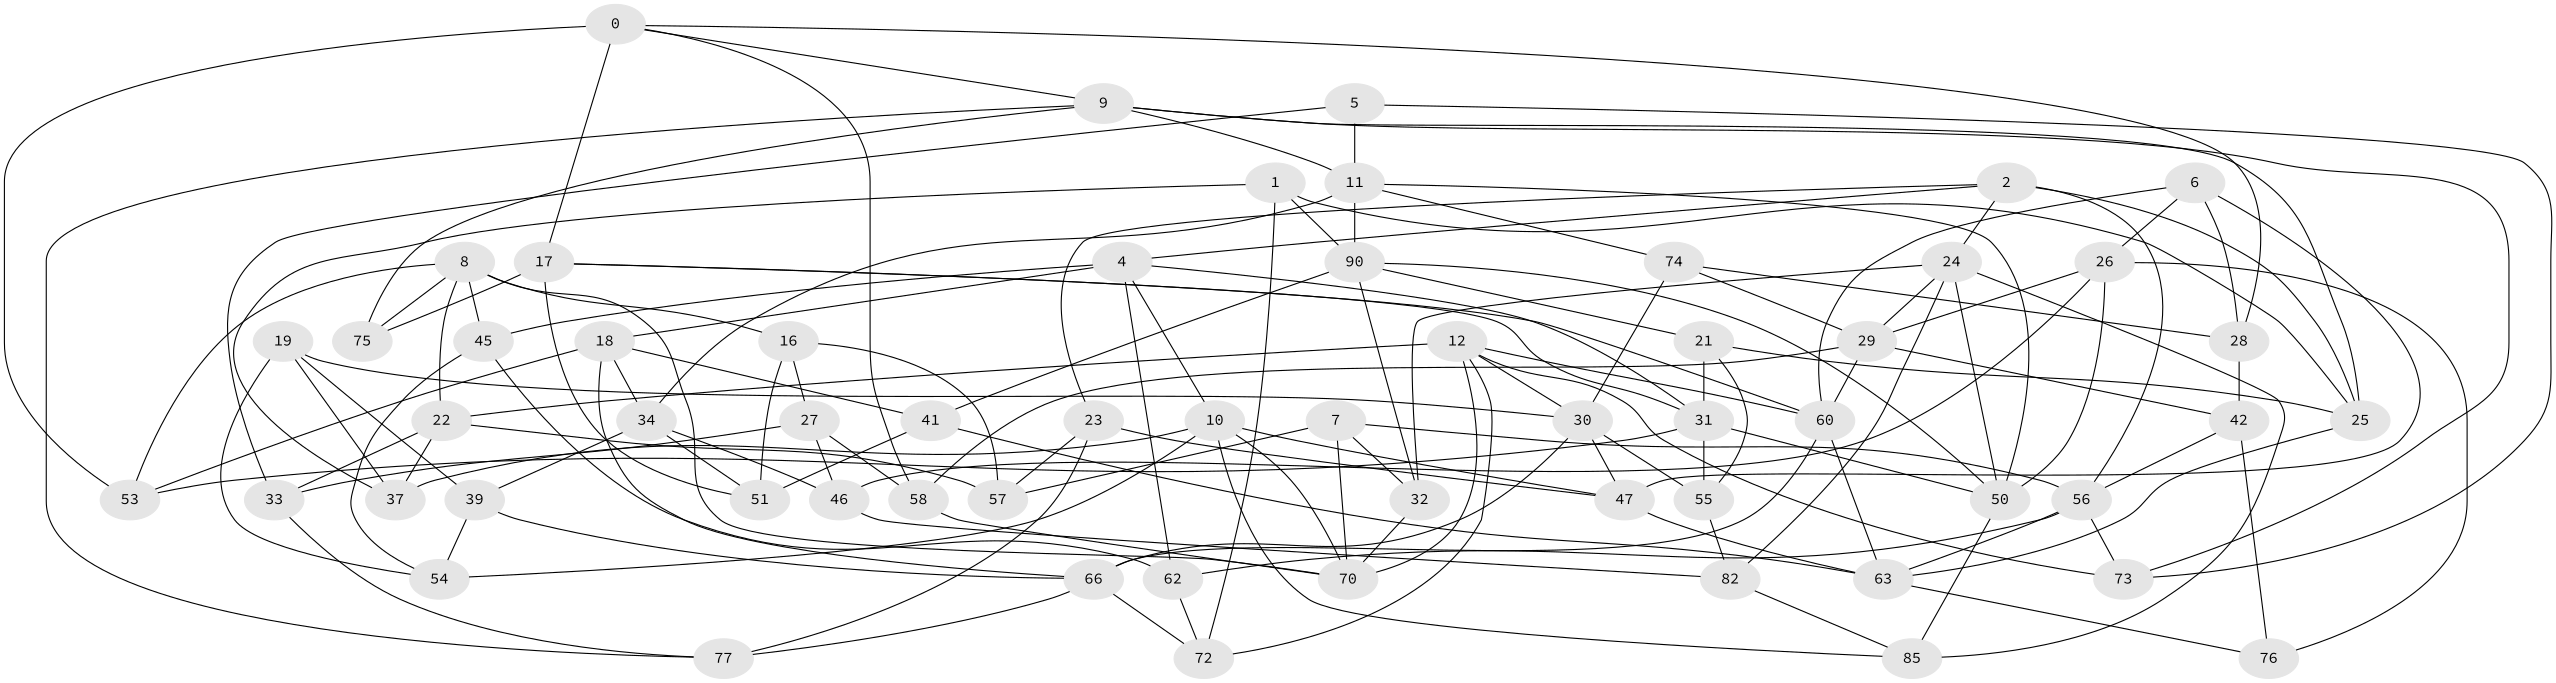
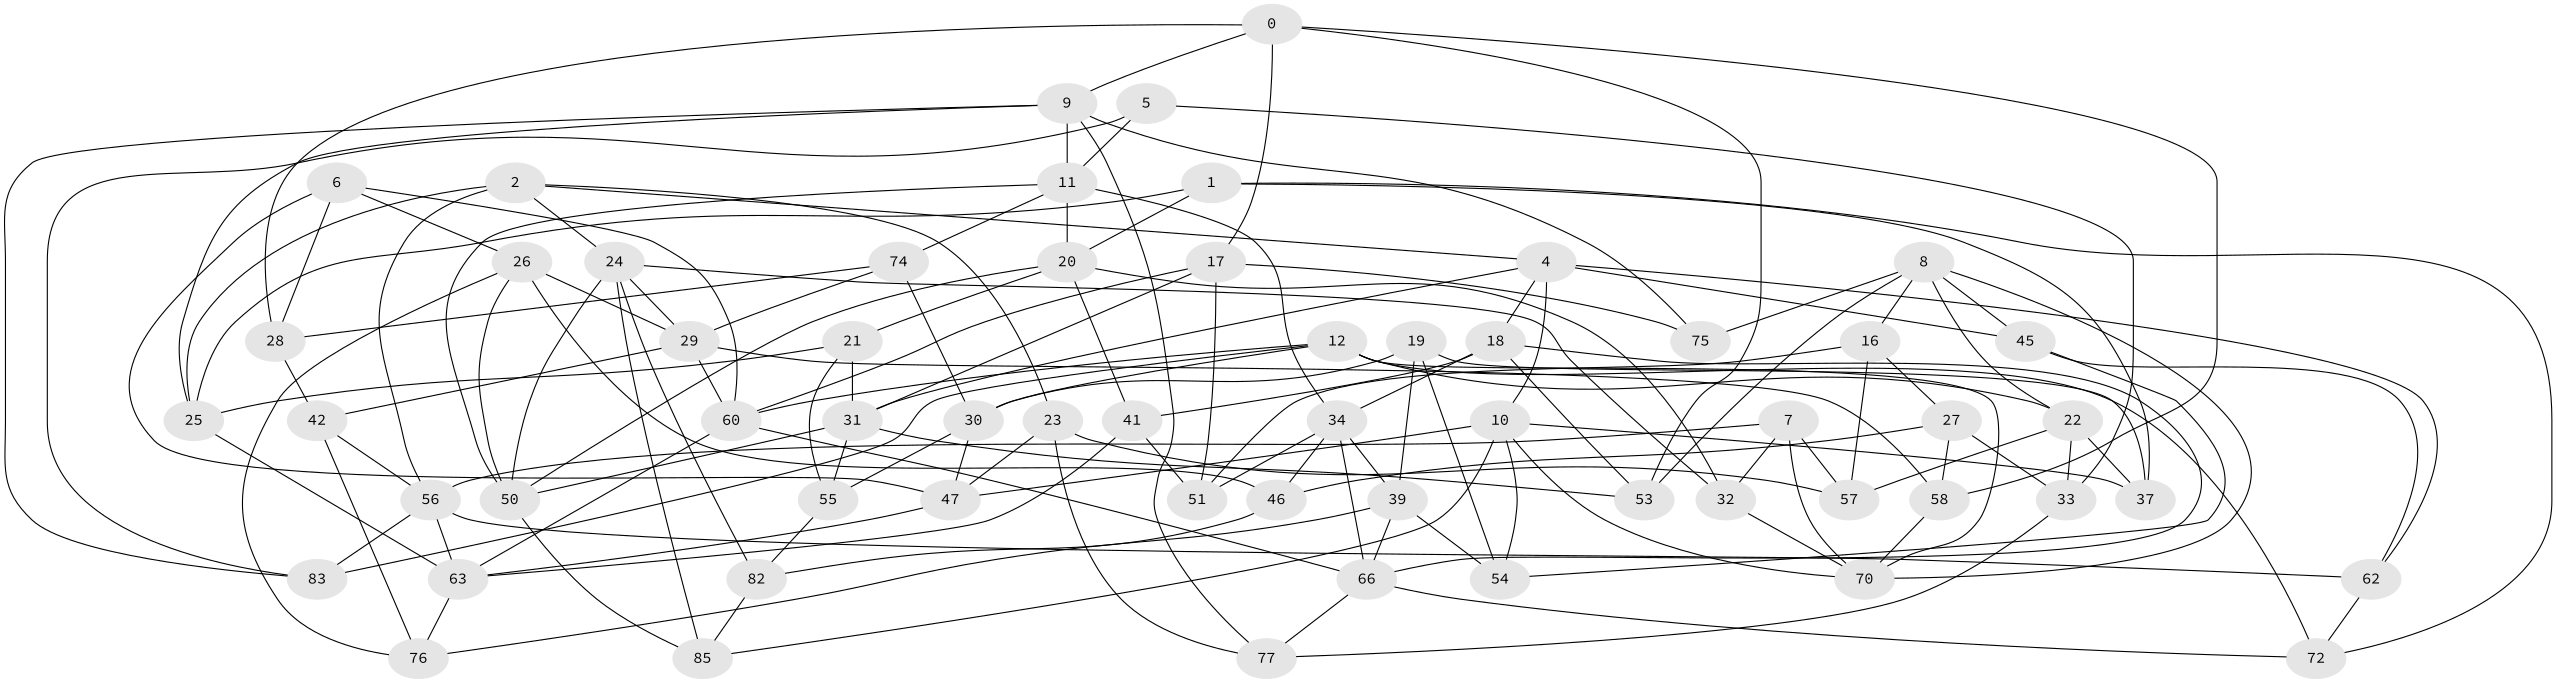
node "90": label "90" -> "20"
edge "30" -- "66": now "34" -- "66"
edge "39" -- "76": added
node "73": label "73" -> "83"
